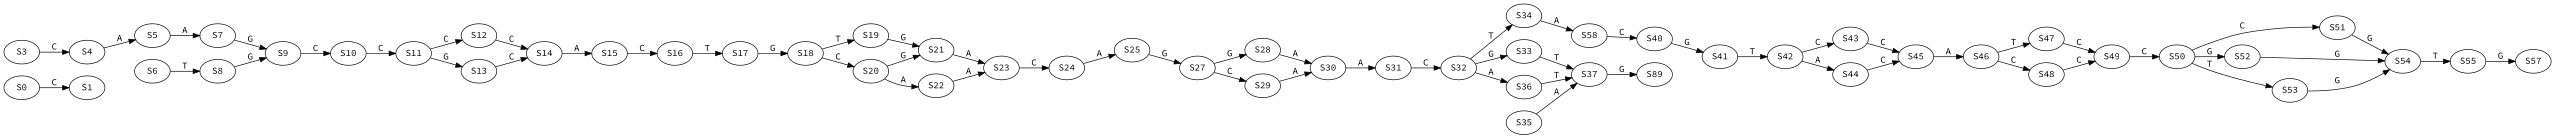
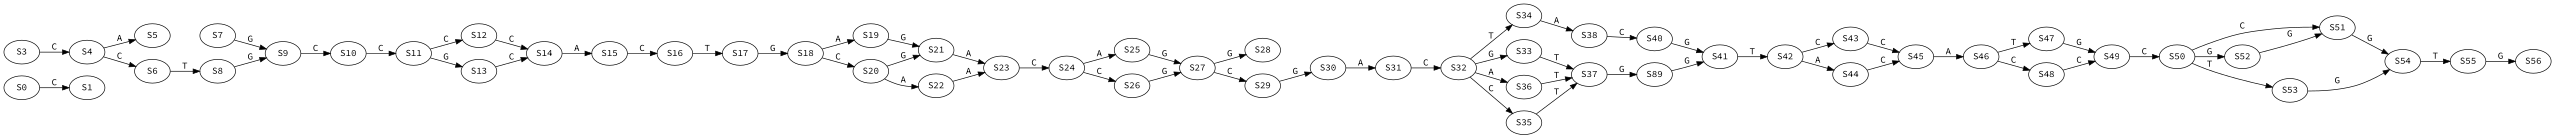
edge "S5" -> "S7": removed, label "A"
node "S58": label "S58" -> "S38"
edge "S18" -> "S19": label "T" -> "A"
edge "S47" -> "S49": label "C" -> "G"
edge "S28" -> "S30": removed, label "A"
edge "S52" -> "S54": now "S52" -> "S51"
edge "S4" -> "S6": added, label "C"
node "S57": label "S57" -> "S56"
edge "S89" -> "S41": added, label "G"
edge "S29" -> "S30": label "A" -> "G"
node "S26": added
edge "S35" -> "S37": label "A" -> "T"
edge "S32" -> "S35": added, label "C"
